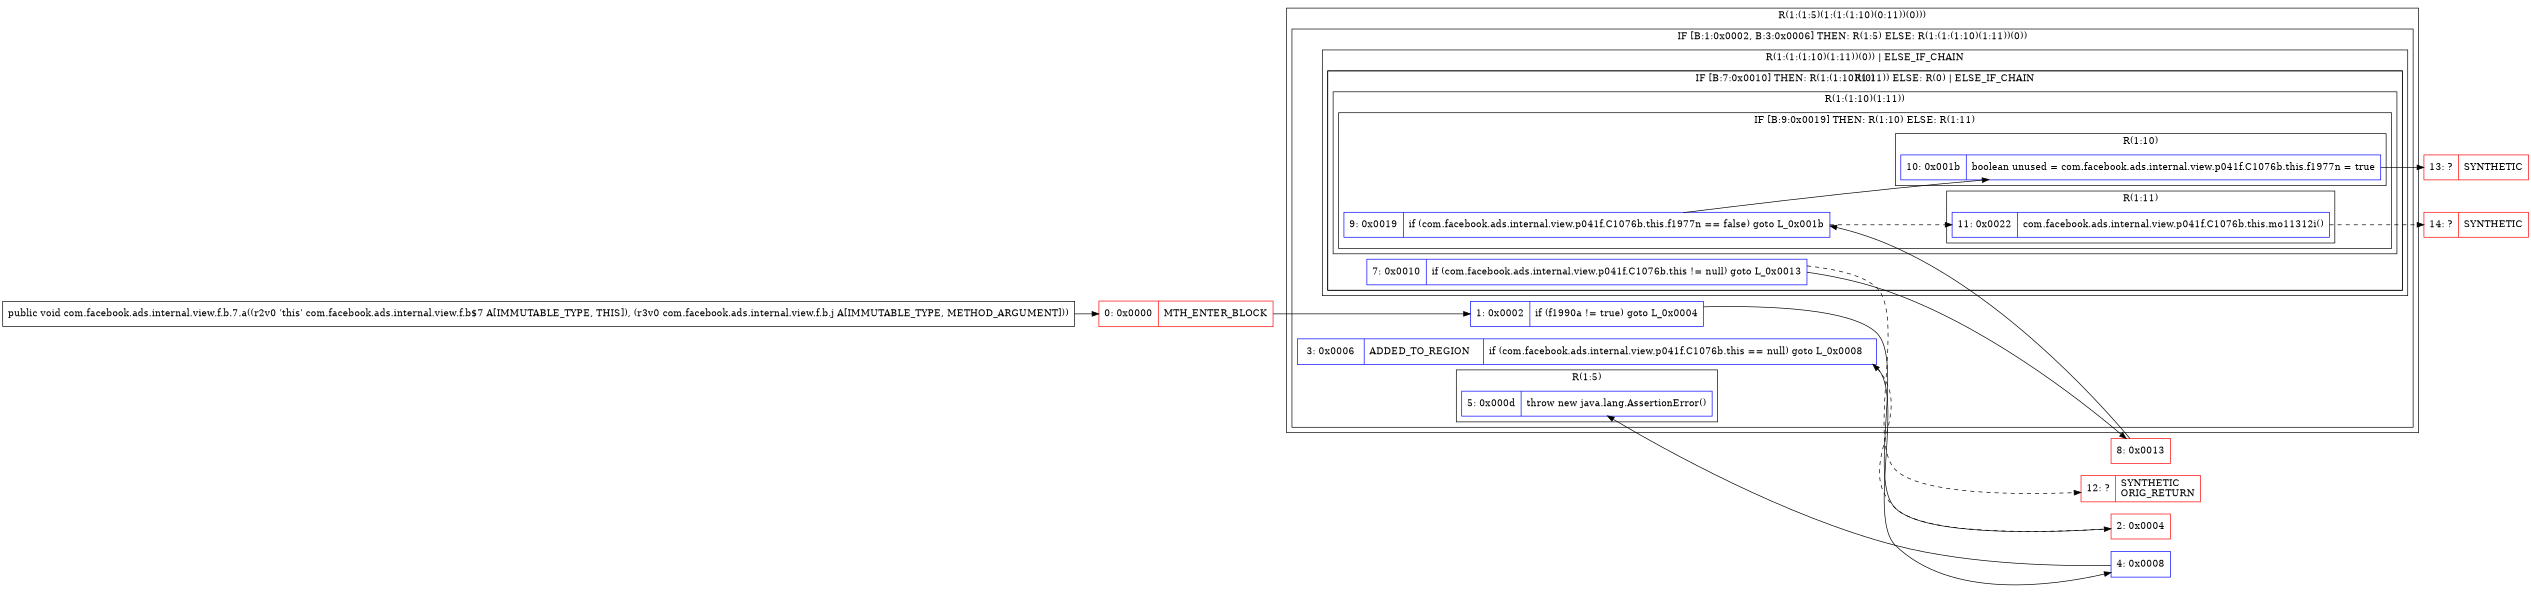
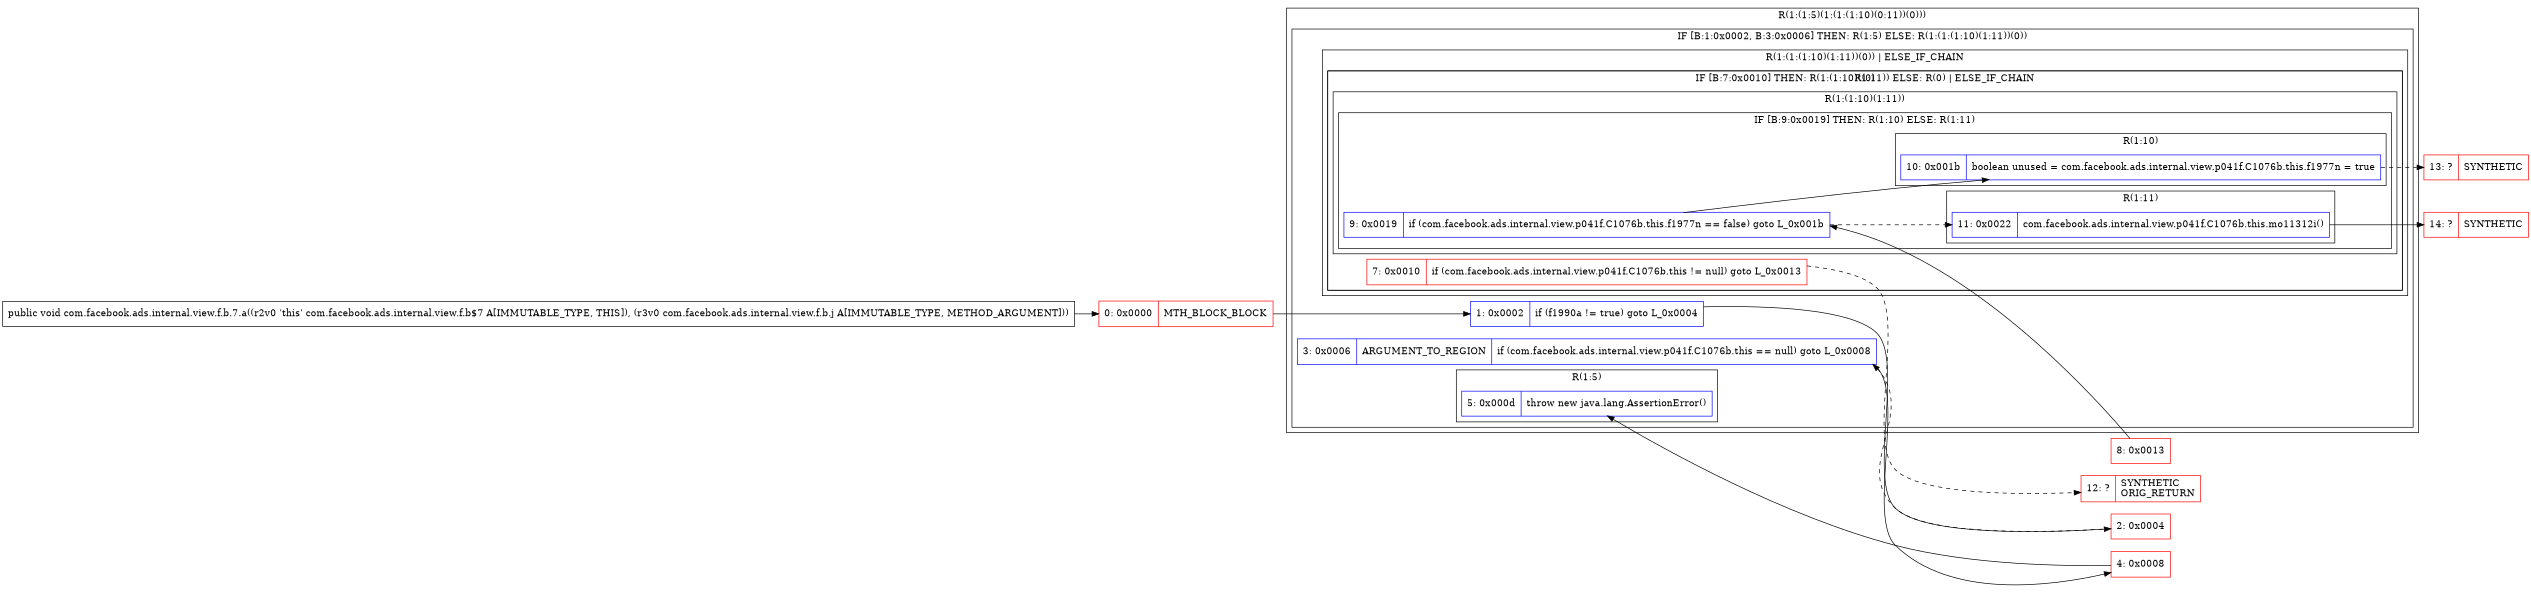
edge "10: 0x001b" -> "13: ?": style solid -> dashed
edge "11: 0x0022" -> "14: ?": style dashed -> solid
node "7: 0x0010": color blue -> red
node "0: 0x0000": text "MTH_ENTER_BLOCK" -> "MTH_BLOCK_BLOCK"
edge "7: 0x0010" -> "8: 0x0013": removed
node "3: 0x0006": text "ADDED_TO_REGION" -> "ARGUMENT_TO_REGION"
node "4: 0x0008": color blue -> red
